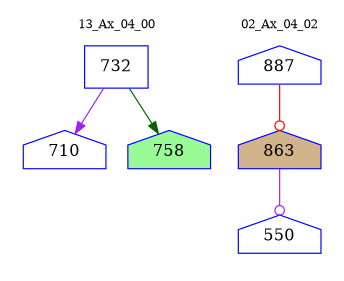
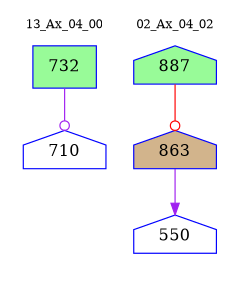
node "732": fillcolor white -> palegreen
node "887": fillcolor white -> palegreen
edge "732" -> "710": arrowhead normal -> odot
node "758": removed
edge "863" -> "550": arrowhead odot -> normal
